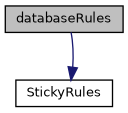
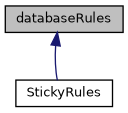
edge "databaseRules" -> "StickyRules": reversed
